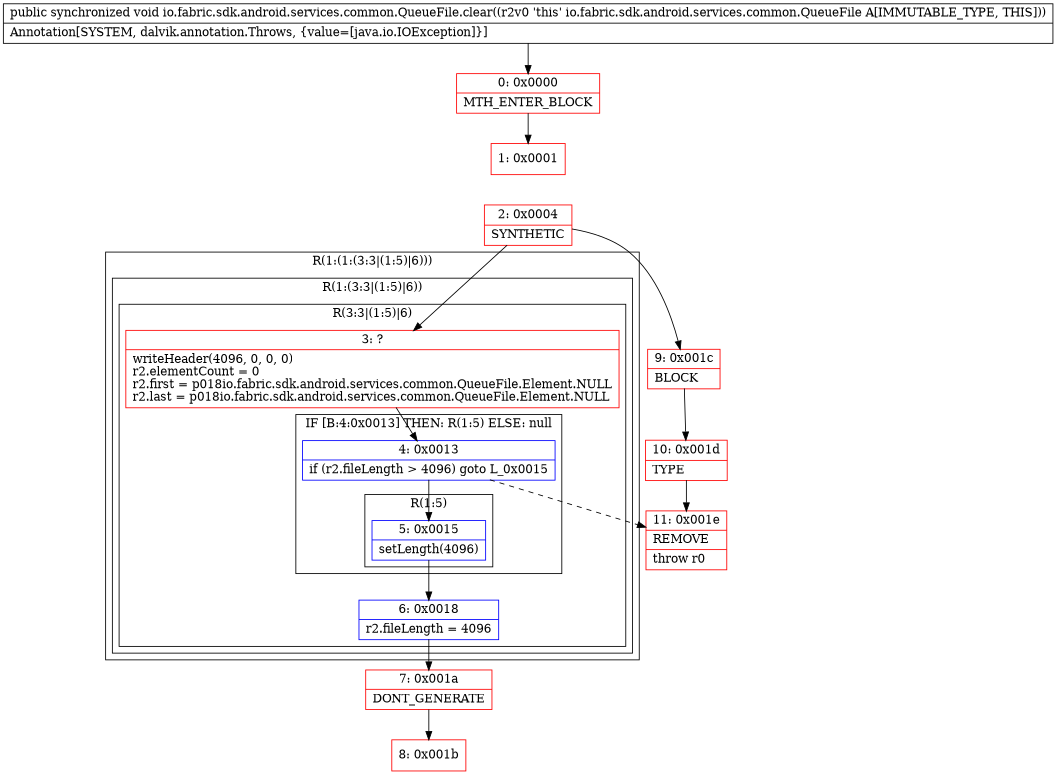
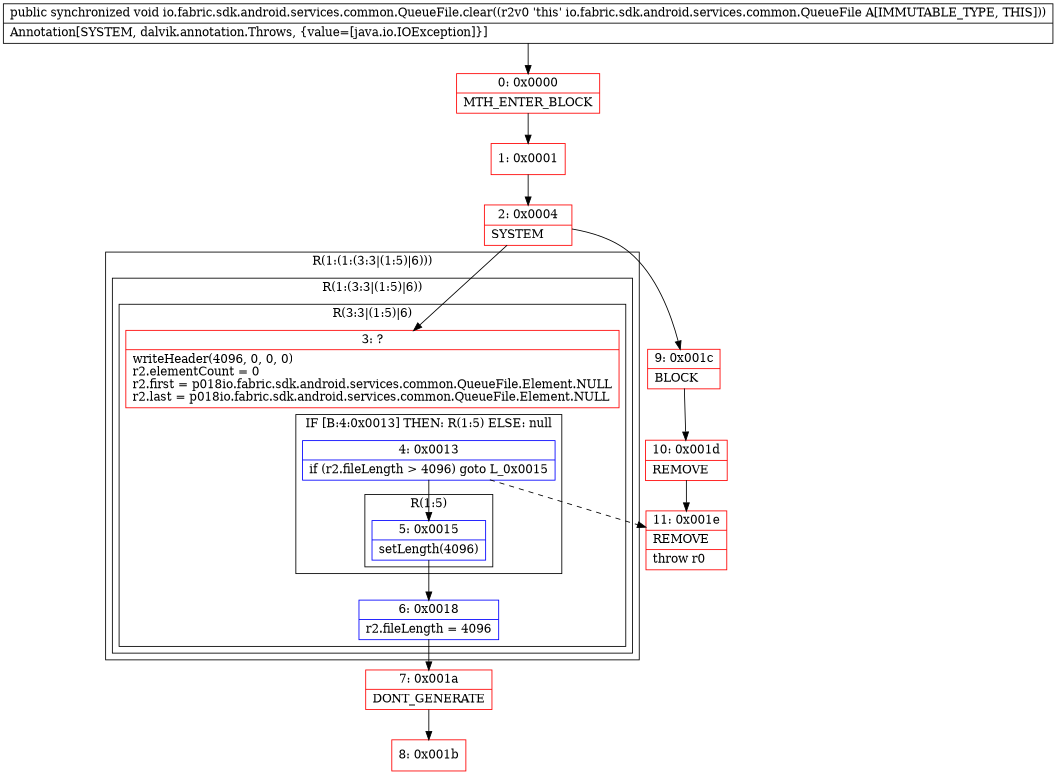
edge "1: 0x0001" -> "2: 0x0004": added
node "2: 0x0004": text "SYNTHETIC" -> "SYSTEM"
edge "3: ?" -> "4: 0x0013": removed
node "10: 0x001d": text "TYPE" -> "REMOVE"
